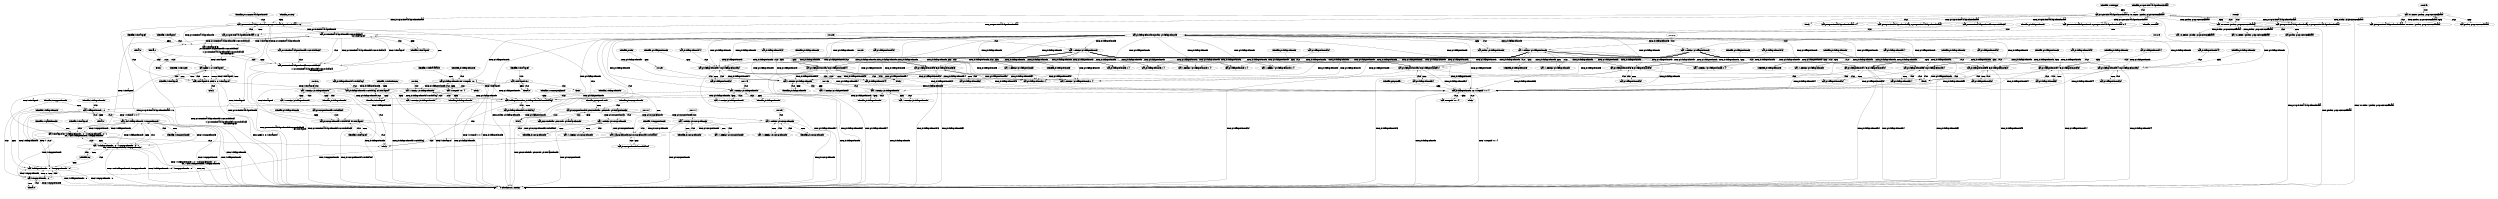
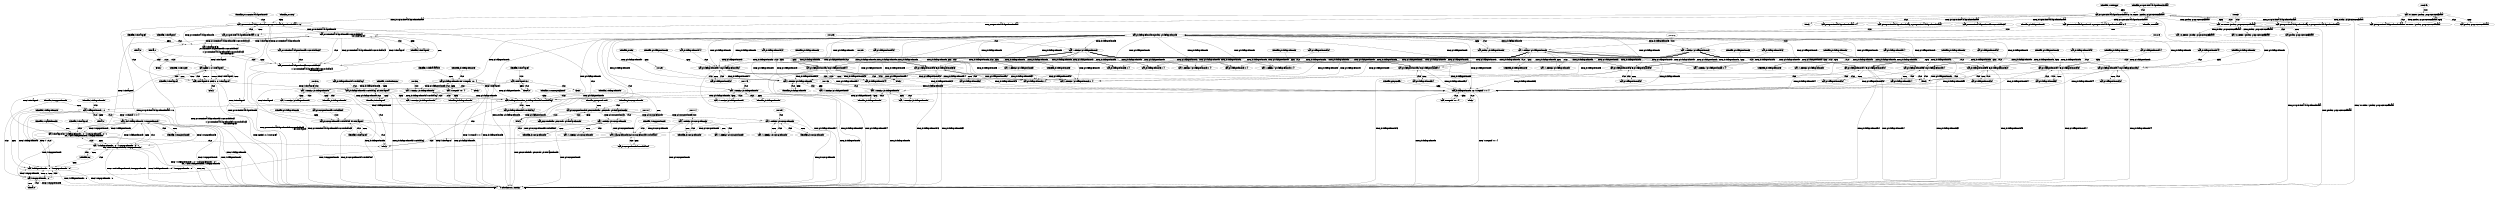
edge "(Call,i1_intra_pred = CLIP3(0, 8, i1_intra_pred))" -> "(MethodReturn,WORD32)": label "DDG: CLIP3(0, 8, i1_intra_pred)" -> "DDG: CLIP3(0, 8, i1_cur_pred)"
edge "(Call,pi1_left_pred_mode[2] = pi1_left_pred_mode[1])" -> "(MethodReturn,WORD32)": removed, label "DDG: pi1_left_pred_mode[2]"
